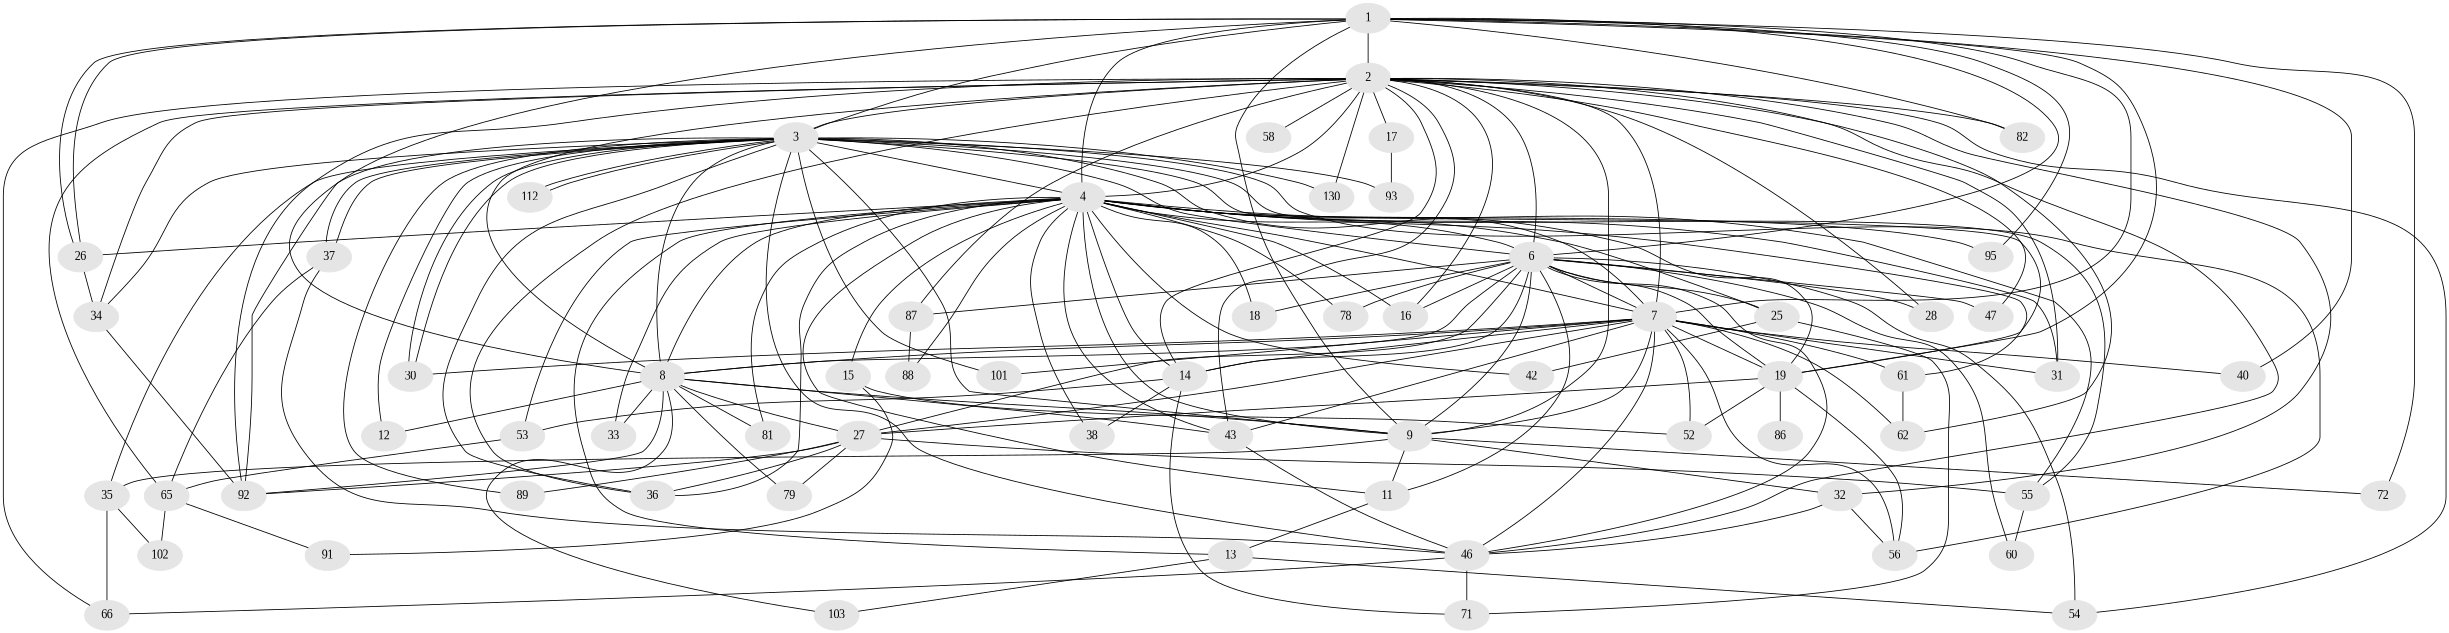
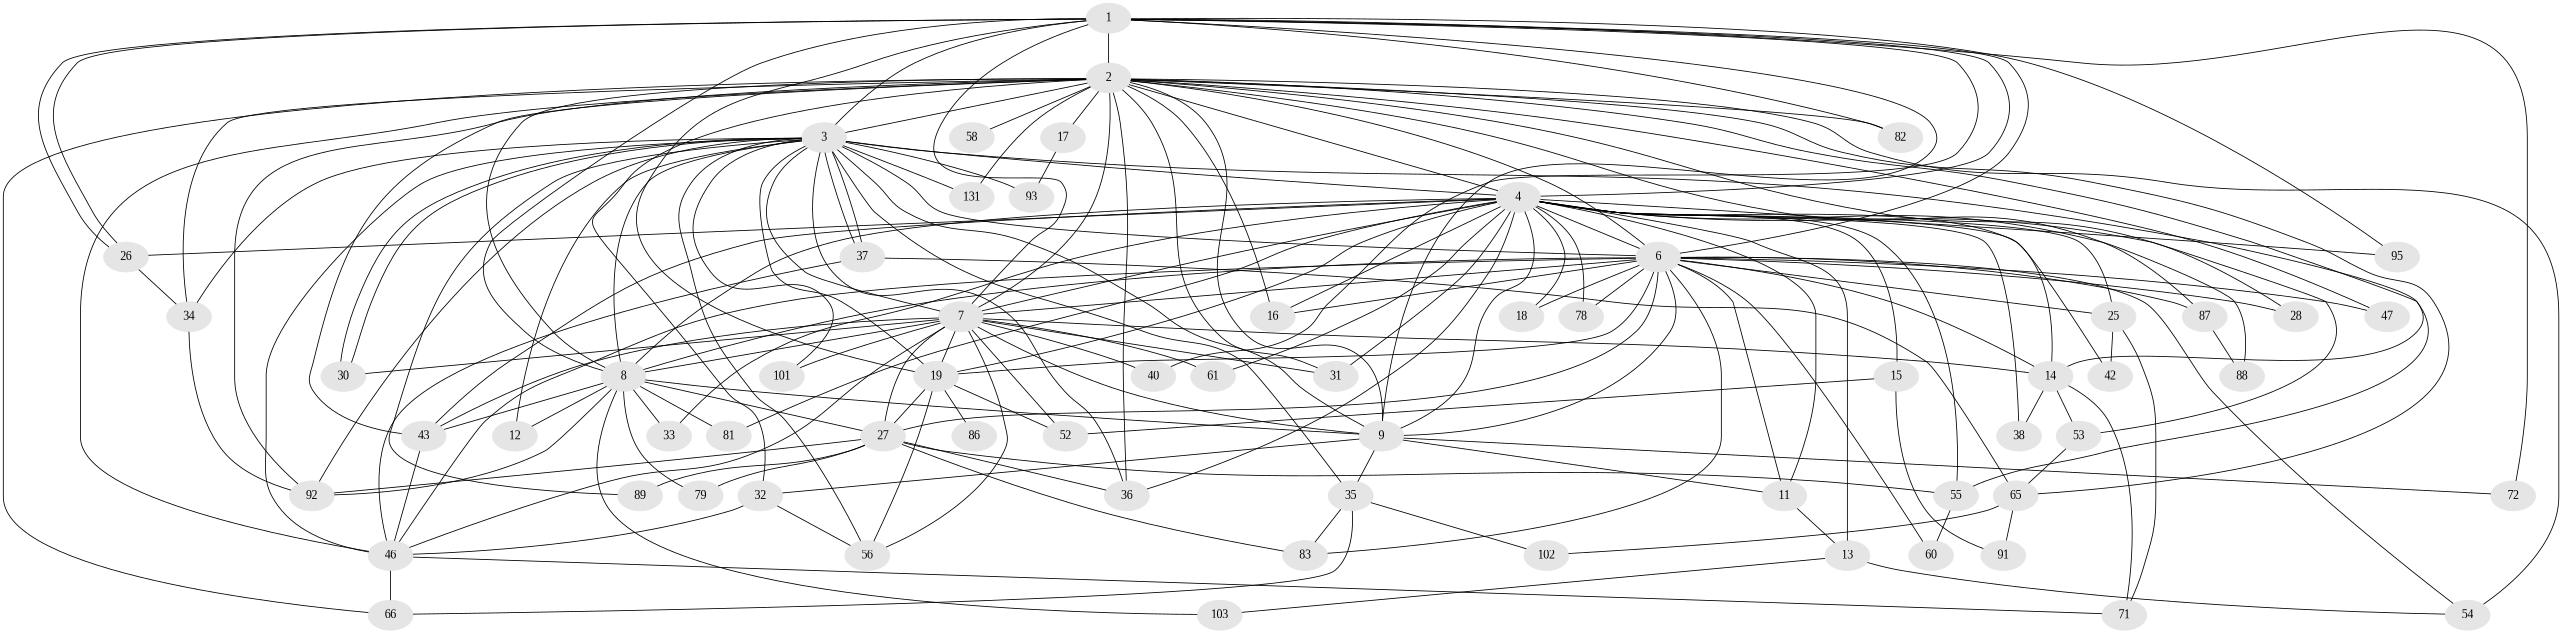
node "112": removed
node "130": label "130" -> "131"
node "62": removed
node "83": added
